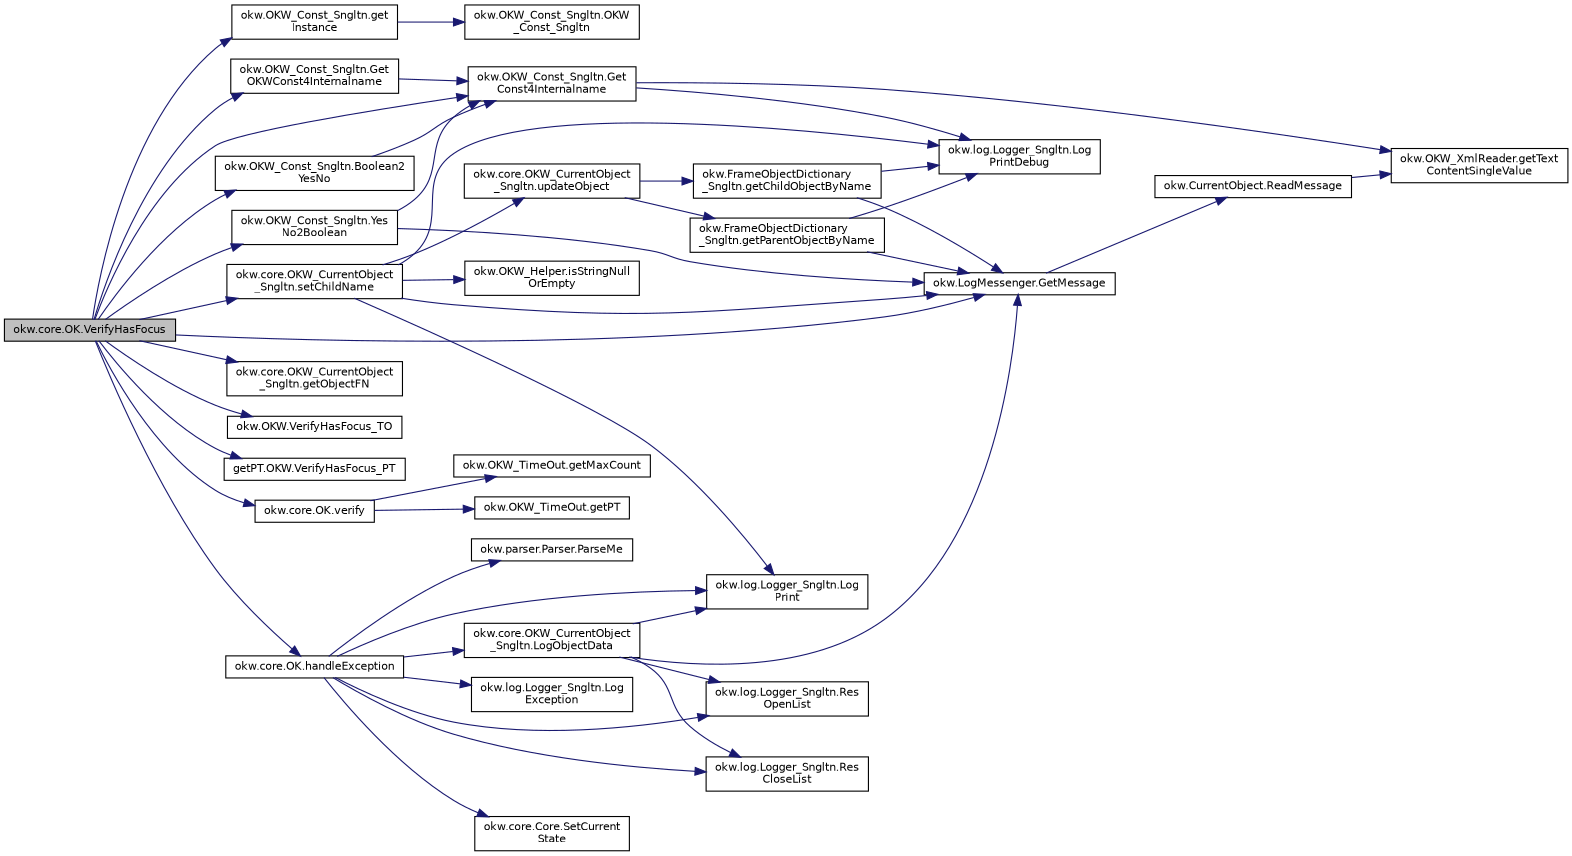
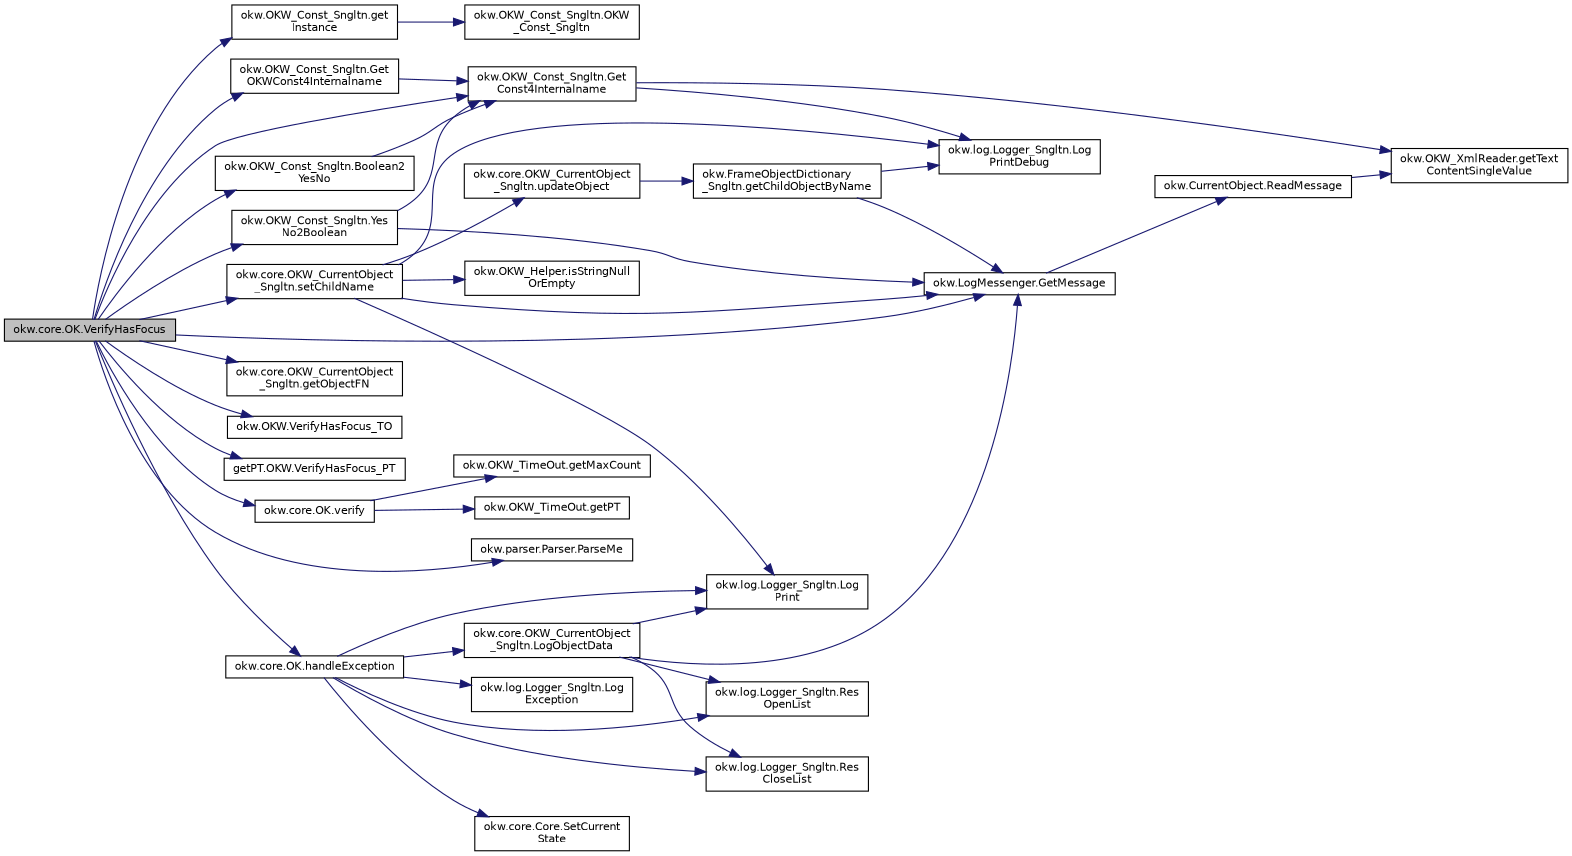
node "okw.FrameObjectDictionary _Sngltn.getParentObjectByName": removed
edge "okw.core.OK.handleException" -> "okw.parser.Parser.ParseMe": now "okw.core.OK.VerifyHasFocus" -> "okw.parser.Parser.ParseMe"
